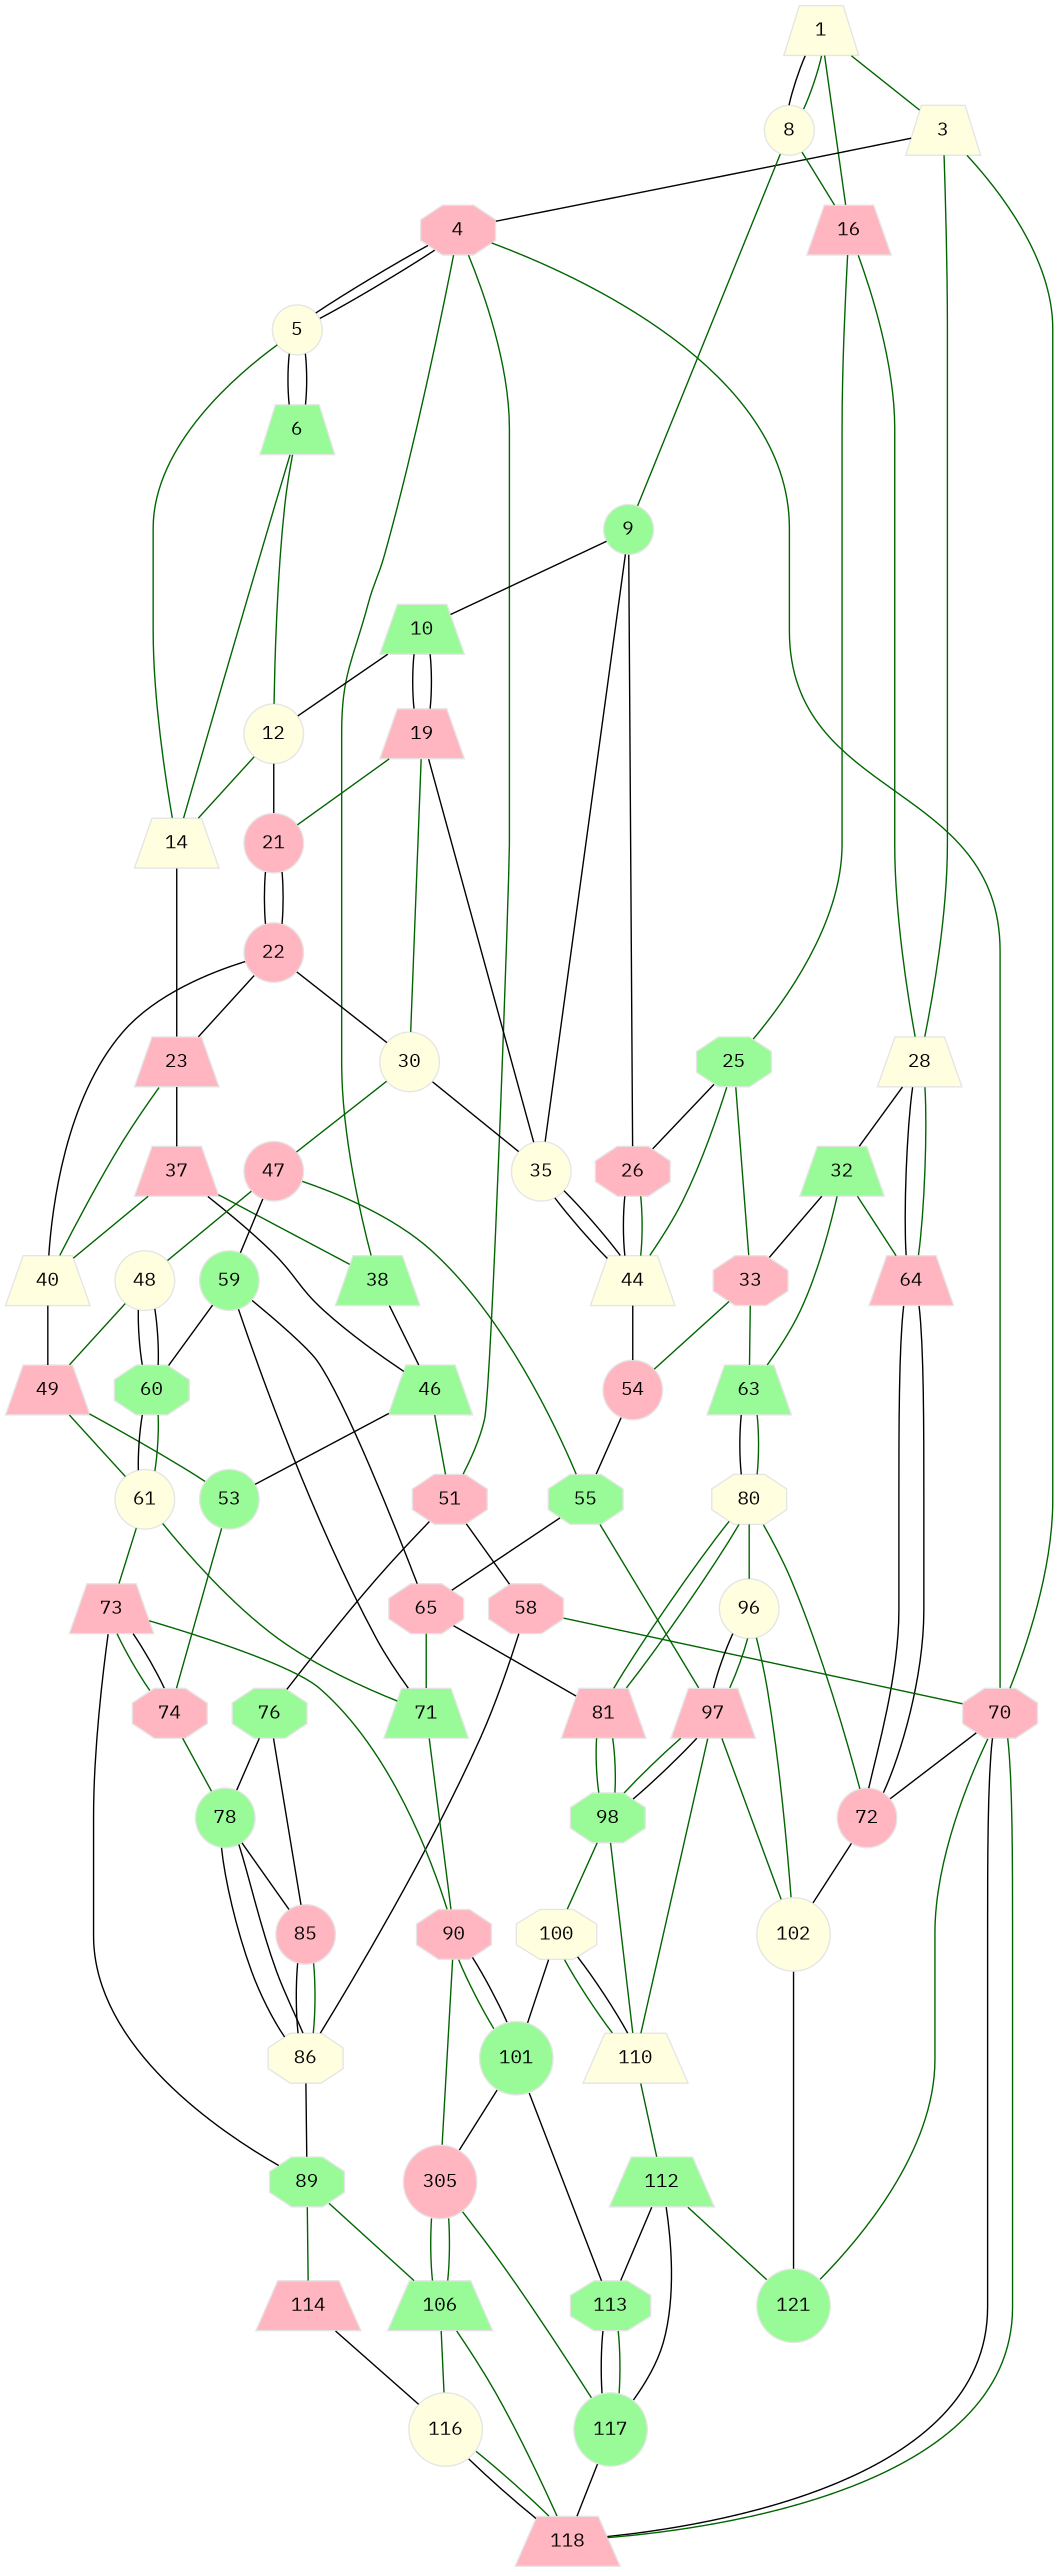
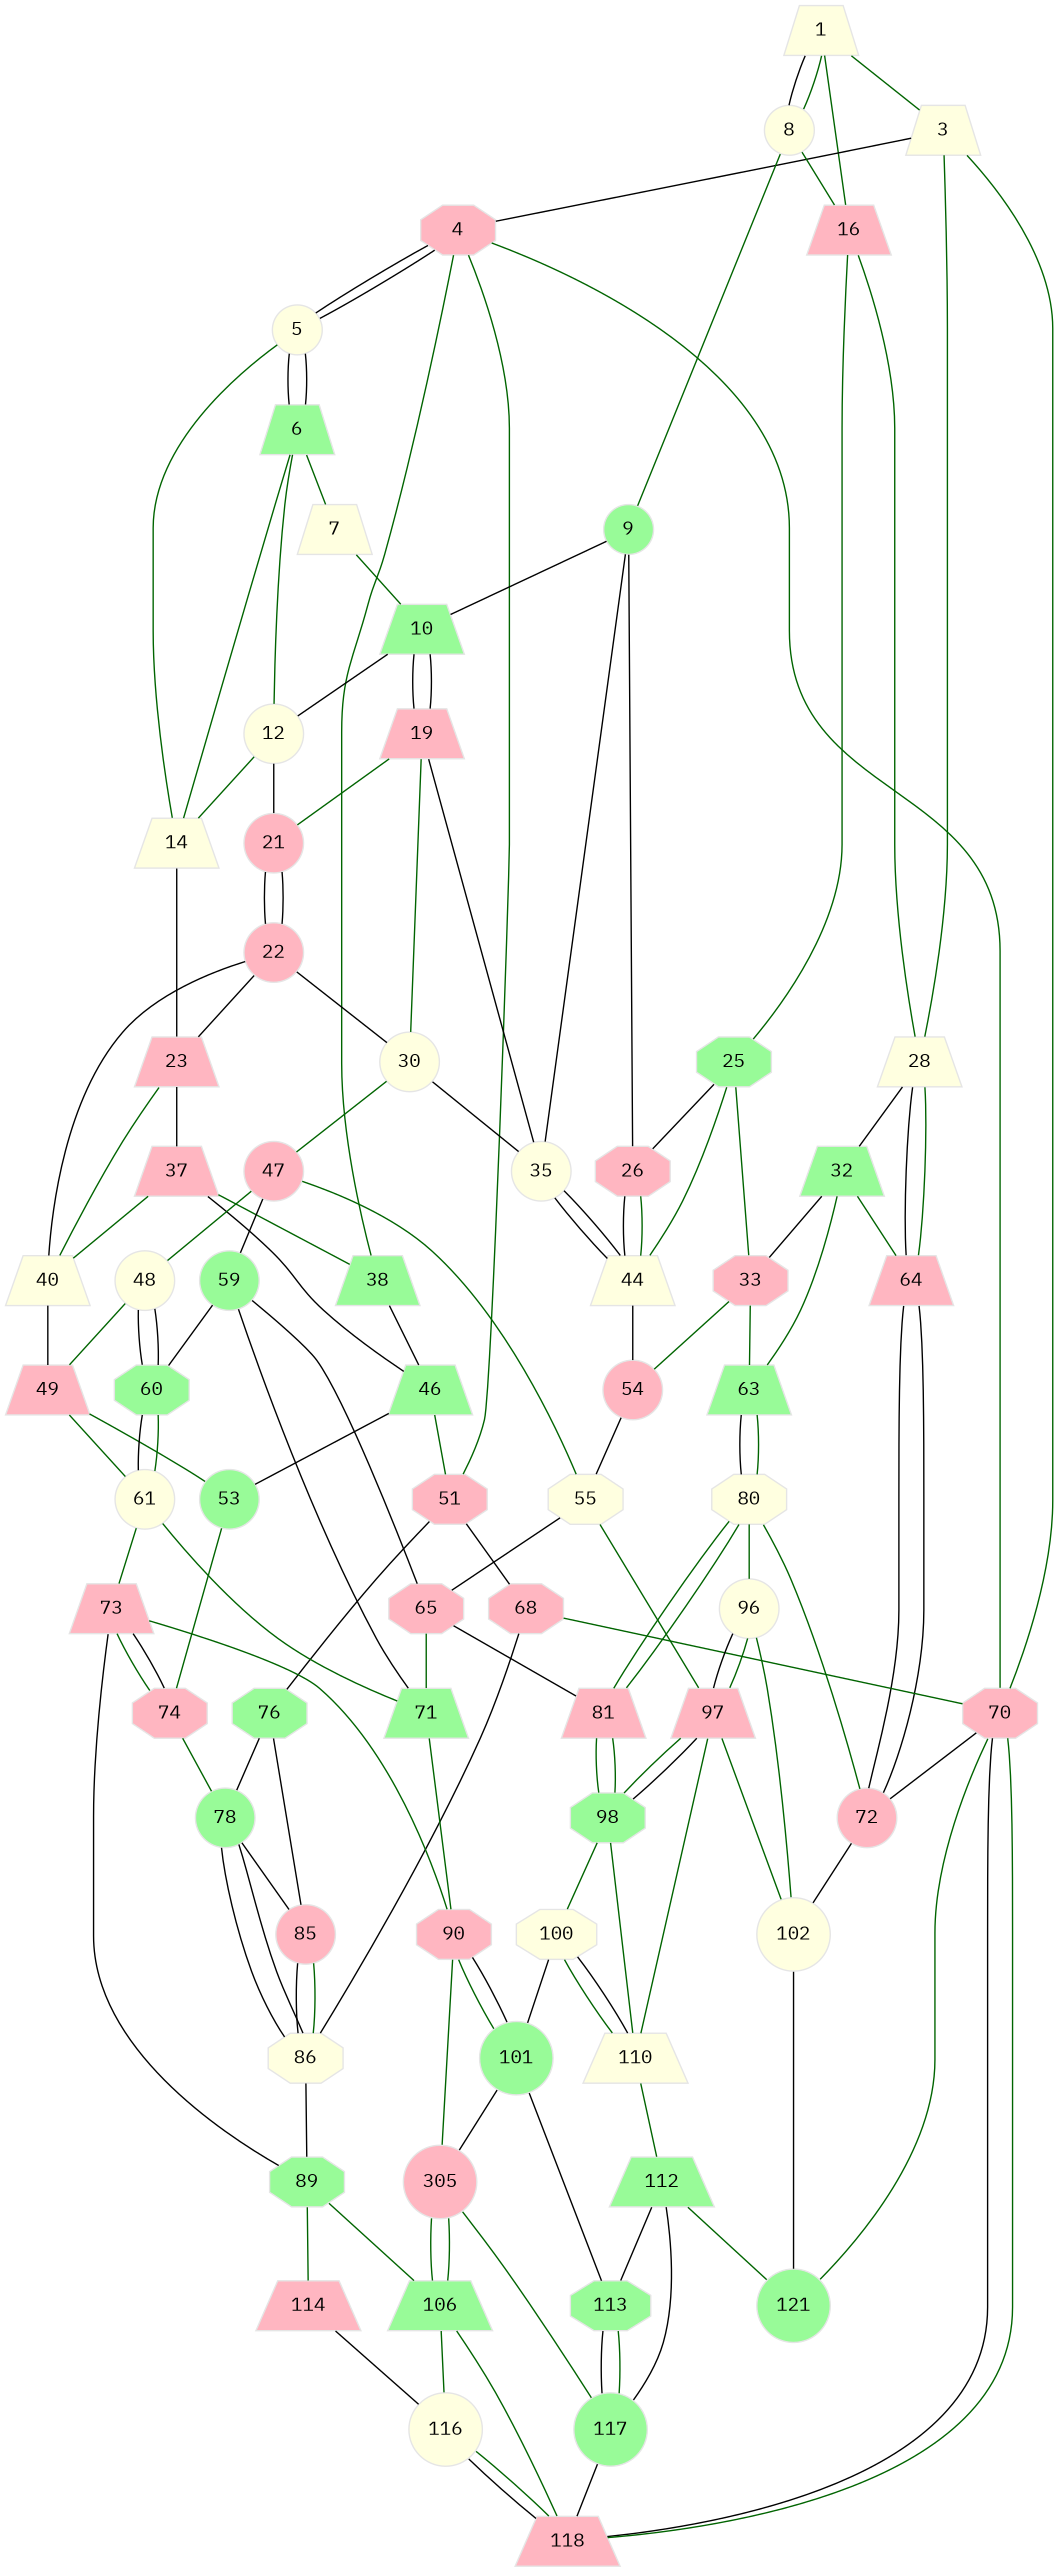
node "7": added
node "55": fillcolor palegreen -> lightyellow
node "58": label "58" -> "68"
